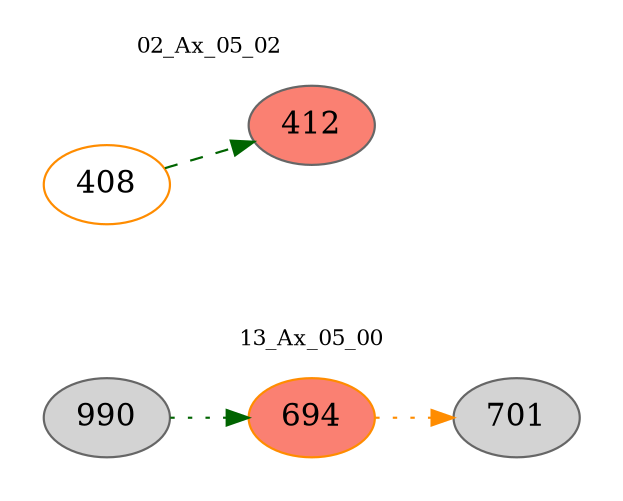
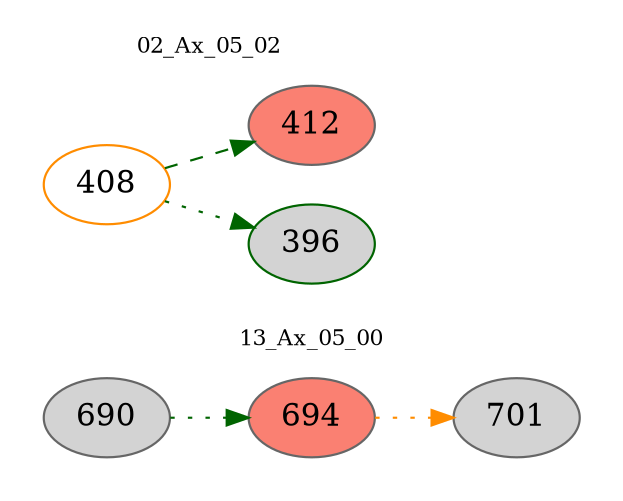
node "396": added
node "990": label "990" -> "690"
node "694": color darkorange -> gray40
